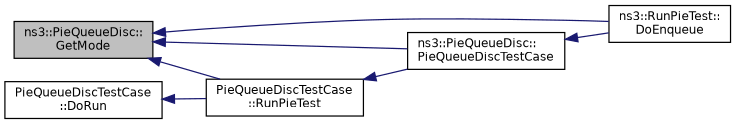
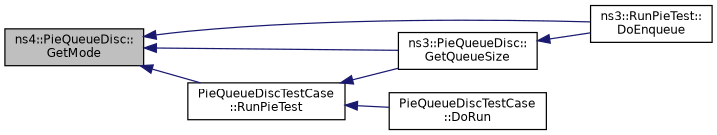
node "ns3::PieQueueDisc:: GetMode": label "ns3::PieQueueDisc:: GetMode" -> "ns4::PieQueueDisc:: GetMode"
node "ns3::PieQueueDisc:: PieQueueDiscTestCase": label "ns3::PieQueueDisc:: PieQueueDiscTestCase" -> "ns3::PieQueueDisc:: GetQueueSize"
edge "PieQueueDiscTestCase ::RunPieTest" -> "PieQueueDiscTestCase ::DoRun": reversed
